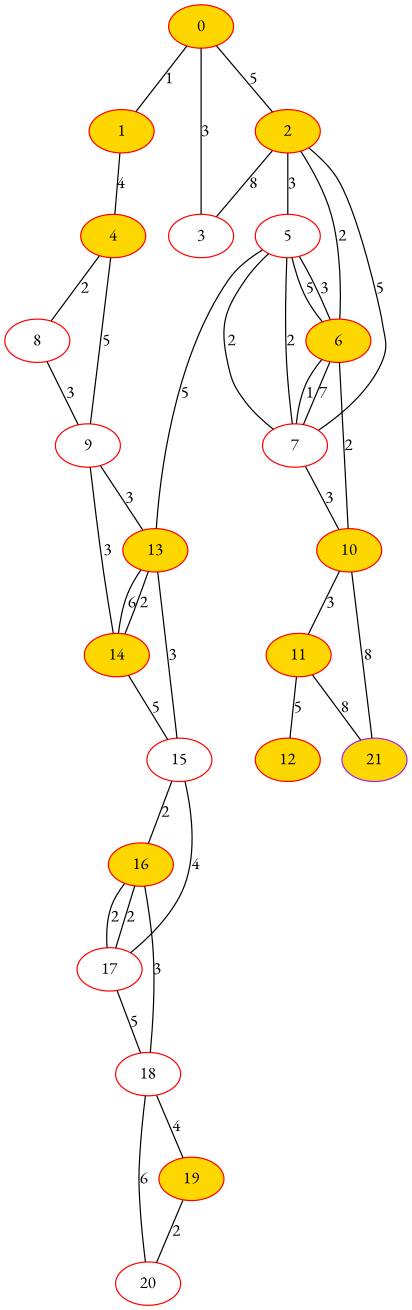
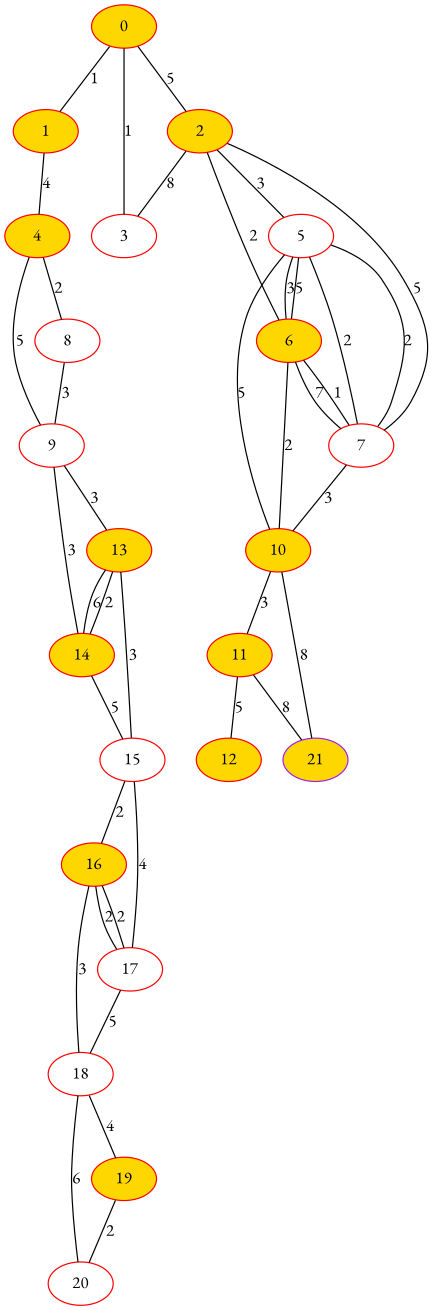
edge "0" -- "3": label "3" -> "1"
edge "5" -- "13": now "5" -- "10"
